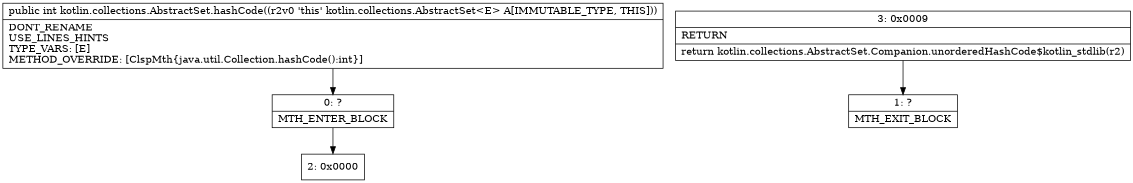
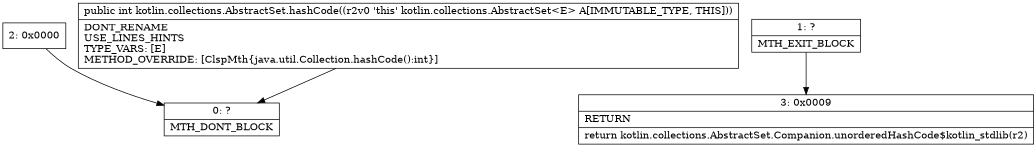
edge "3: 0x0009" -> "1: ?": reversed
node "0: ?": text "MTH_ENTER_BLOCK" -> "MTH_DONT_BLOCK"
edge "0: ?" -> "2: 0x0000": reversed
